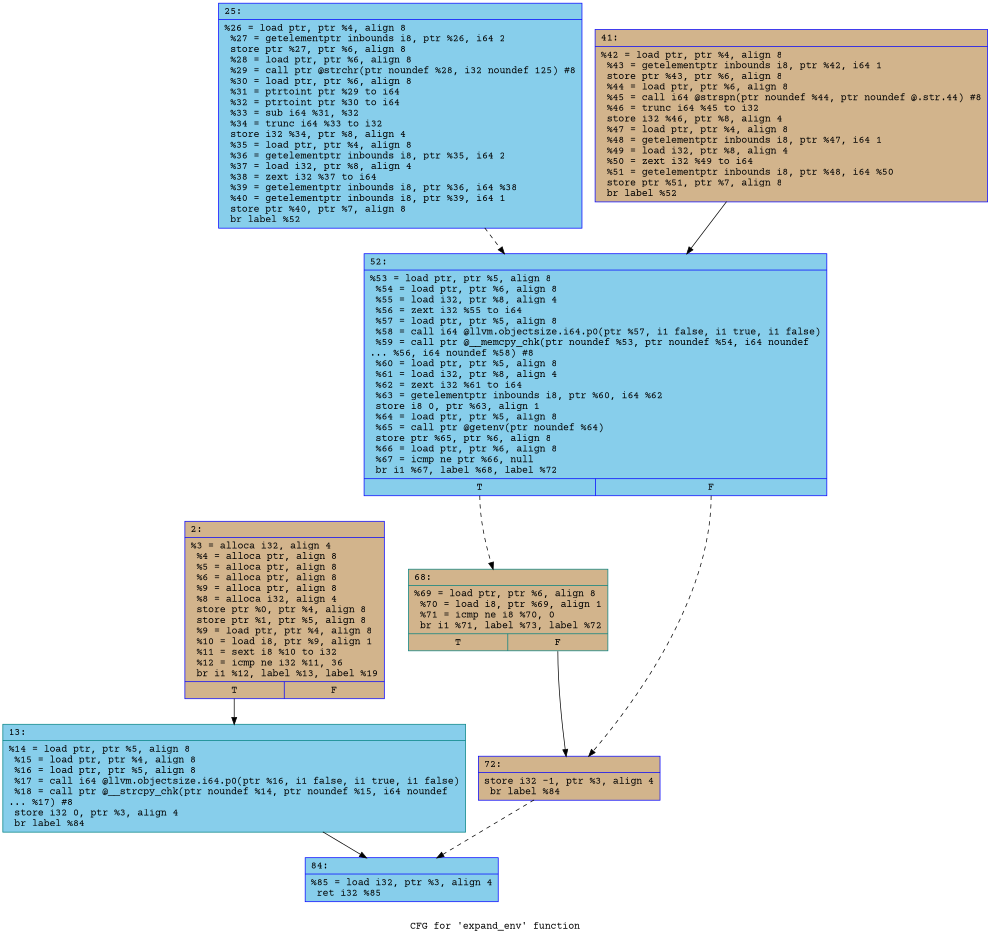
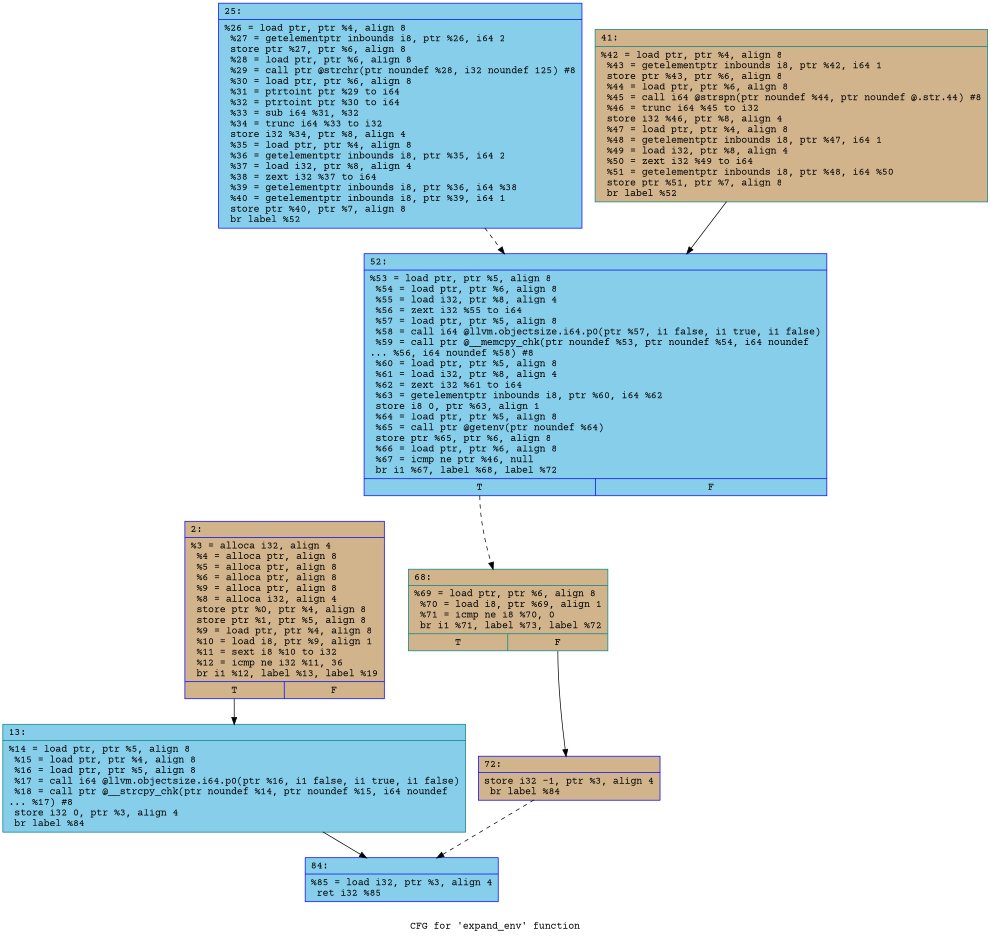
node "41:": color blue -> teal
node "52:": text "%67 = icmp ne ptr %66, null" -> "%67 = icmp ne ptr %46, null"
edge "52:" -> "72:": removed
